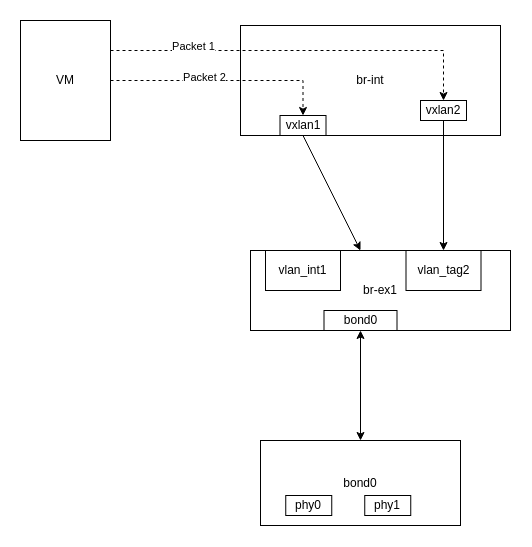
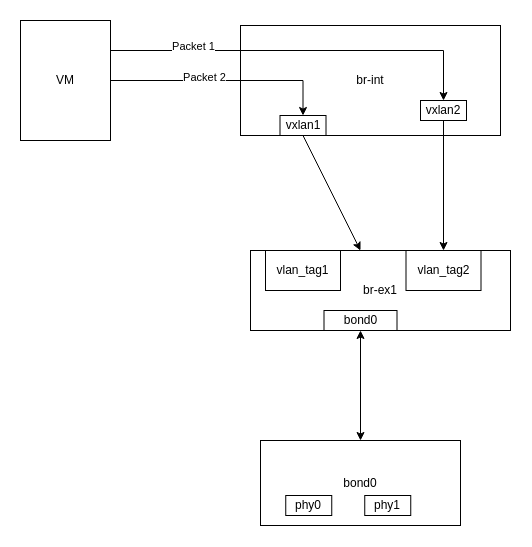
edge "VM" -> "vxlan2": style dashed -> solid
edge "VM" -> "vxlan1": style dashed -> solid
node "vlan_int1": label "vlan_int1" -> "vlan_tag1"
